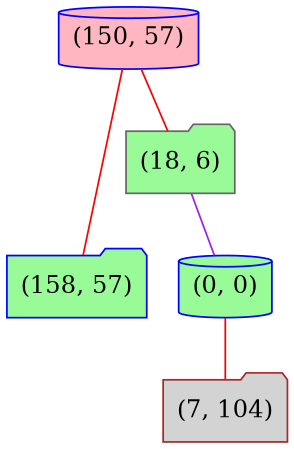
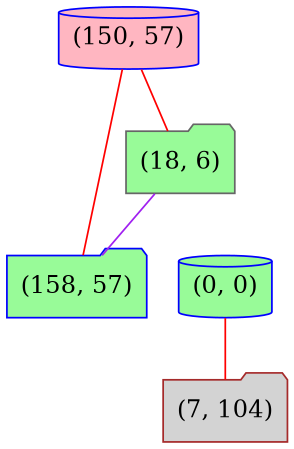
edge "(18, 6)" -- "(0, 0)": now "(18, 6)" -- "(158, 57)"
